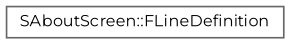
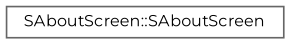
node "SAboutScreen::FLineDefinition": label "SAboutScreen::FLineDefinition" -> "SAboutScreen::SAboutScreen"
